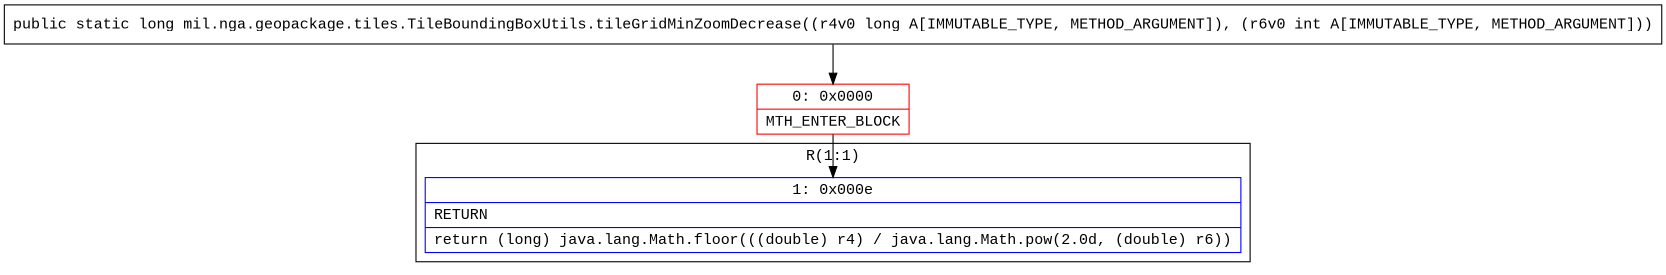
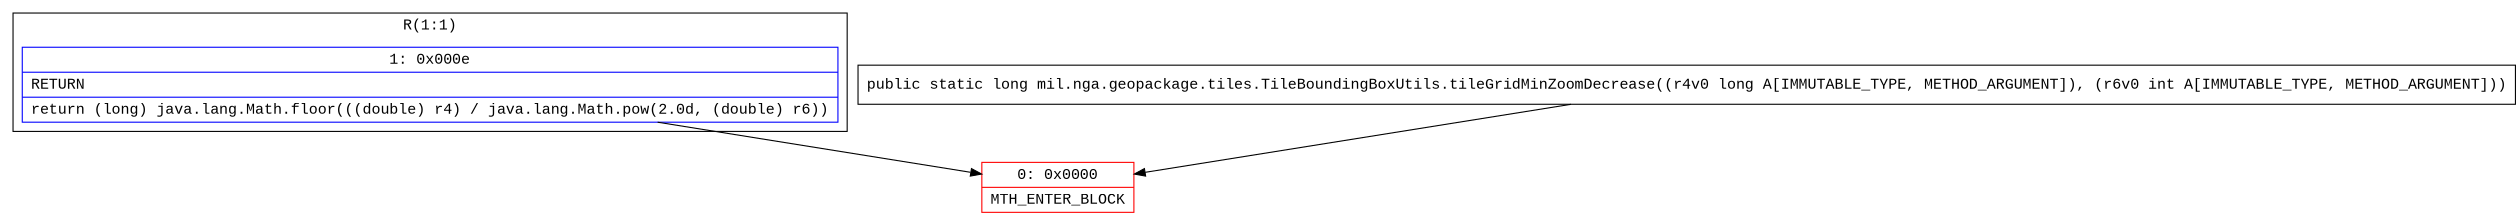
edge "0: 0x0000" -> "1: 0x000e": reversed
